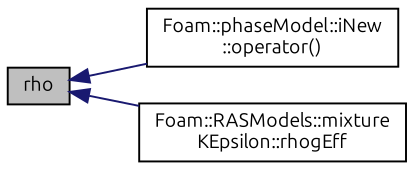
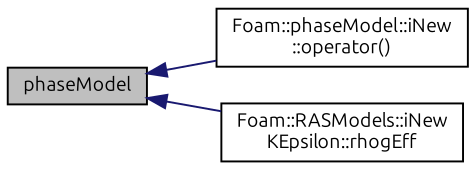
node "rho": label "rho" -> "phaseModel"
node "Foam::RASModels::mixture KEpsilon::rhogEff": label "Foam::RASModels::mixture KEpsilon::rhogEff" -> "Foam::RASModels::iNew KEpsilon::rhogEff"
